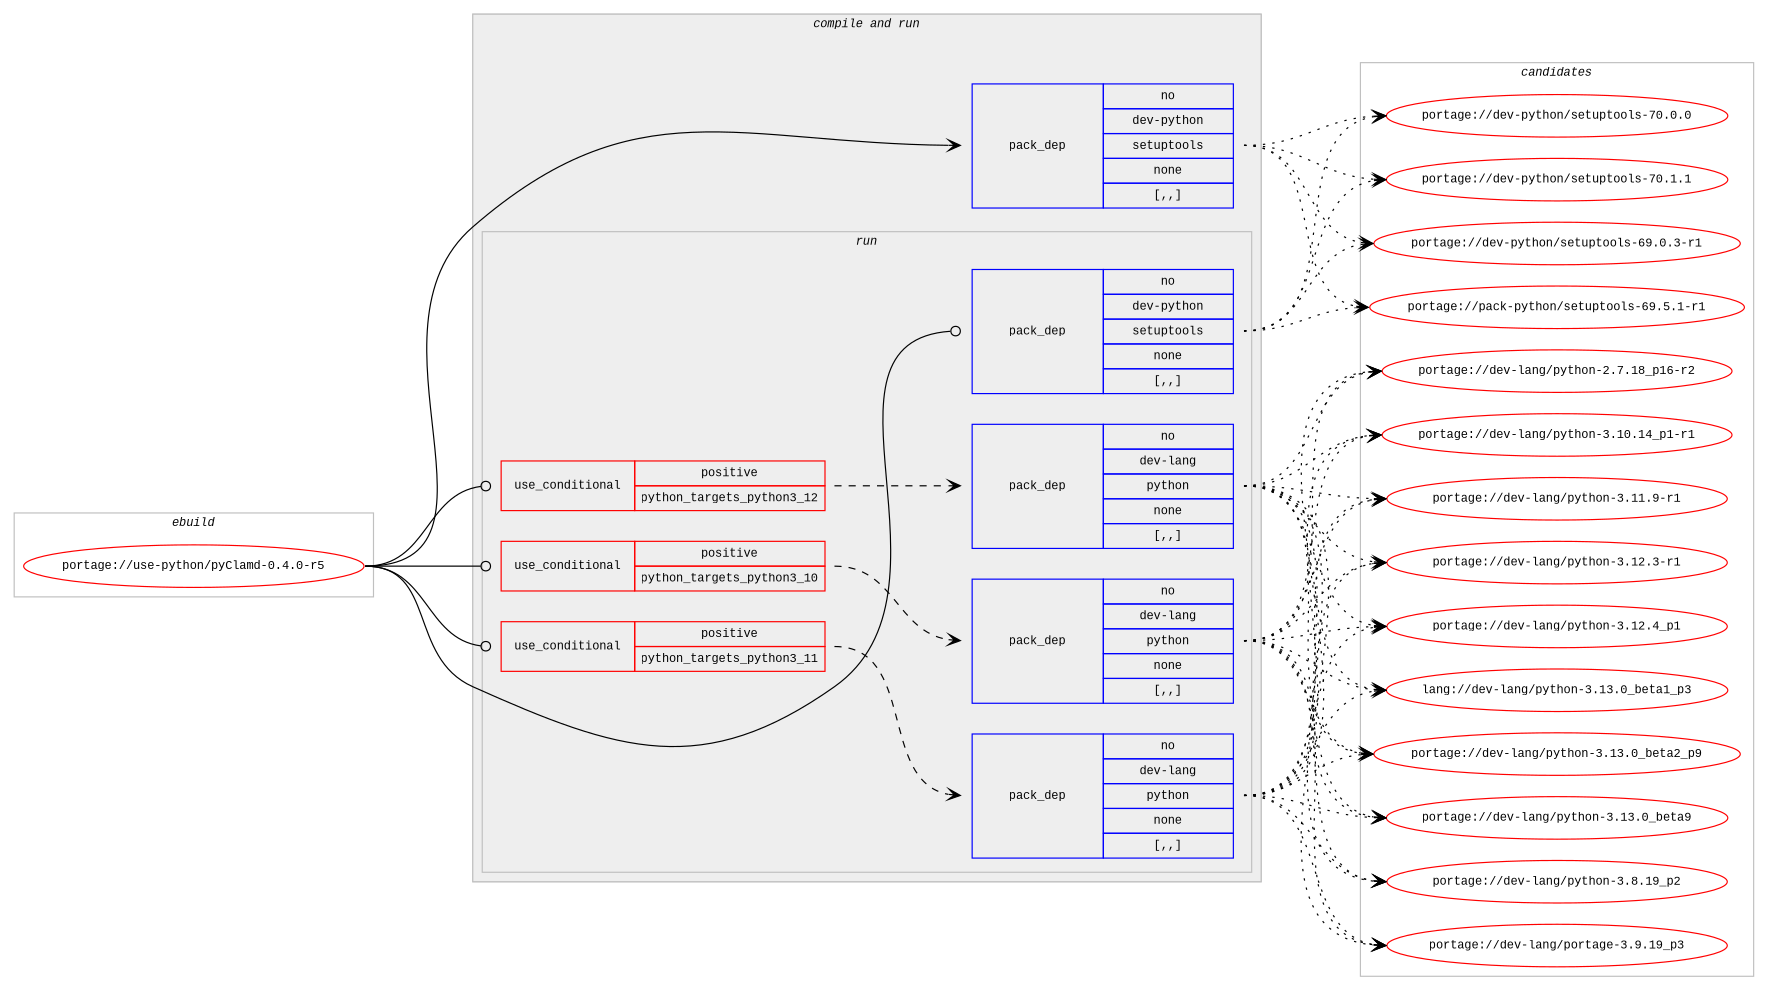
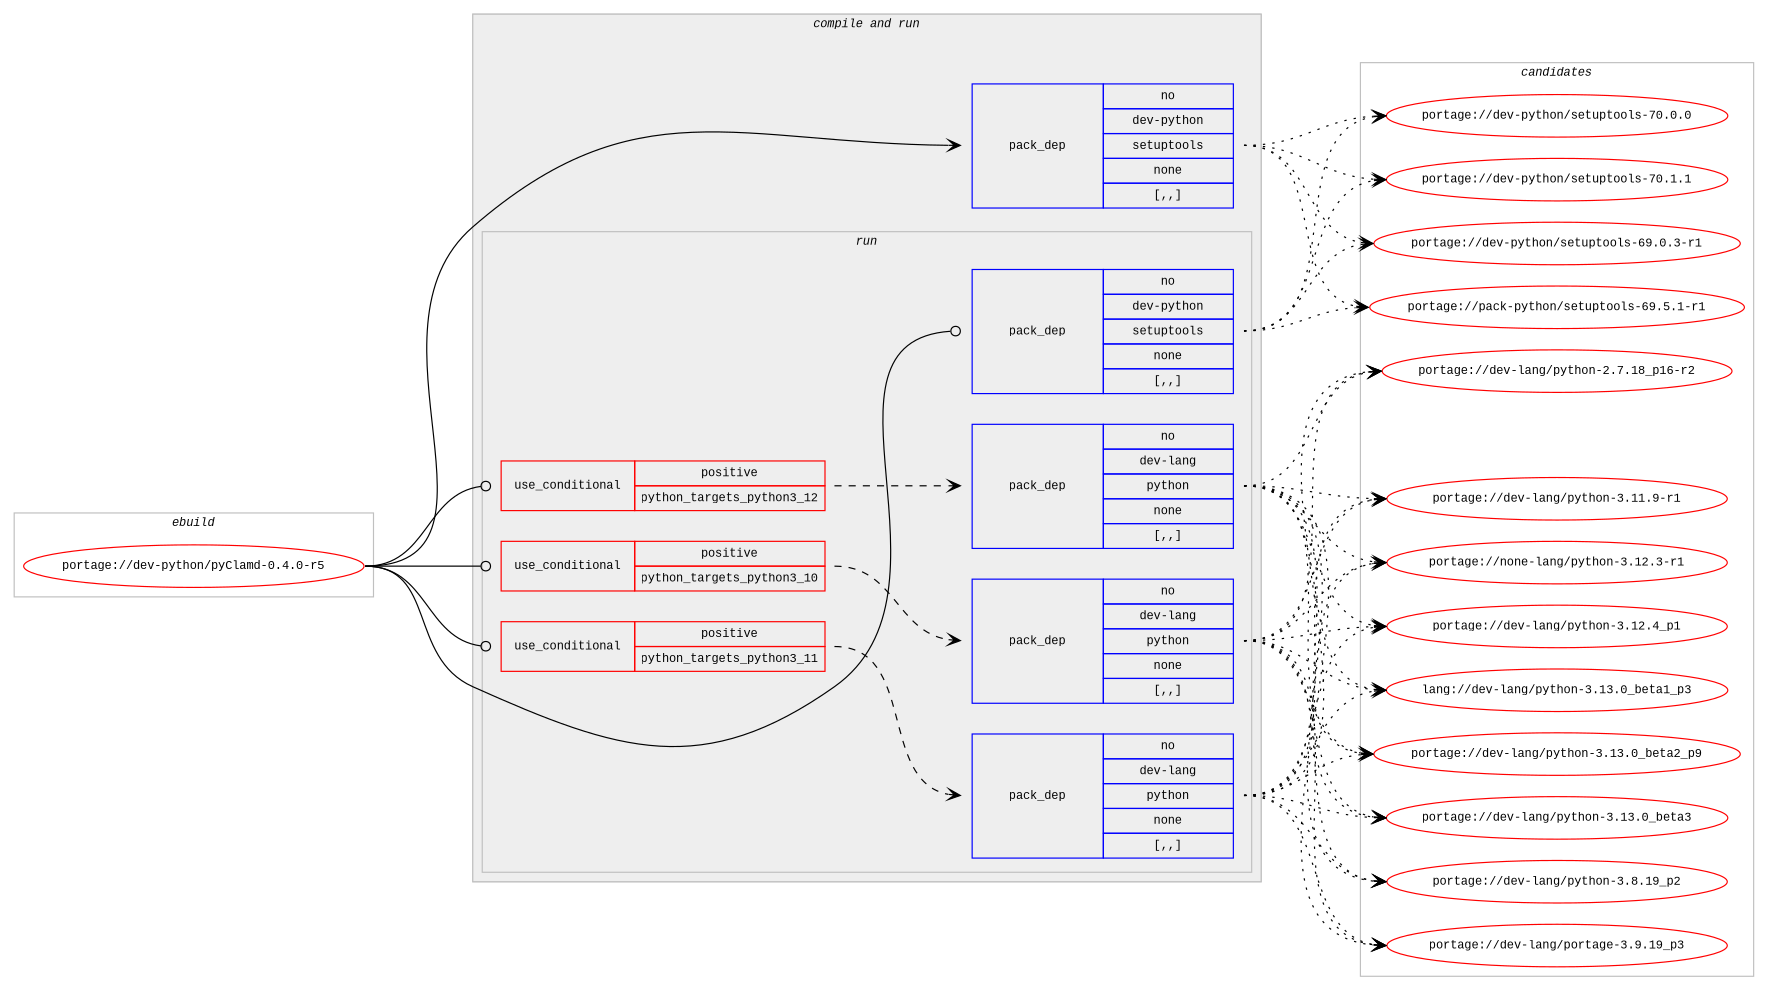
node "portage://dev-lang/python-3.10.14_p1-r1": removed
node "portage://dev-lang/python-3.12.3-r1": label "portage://dev-lang/python-3.12.3-r1" -> "portage://none-lang/python-3.12.3-r1"
node "portage://use-python/pyClamd-0.4.0-r5": label "portage://use-python/pyClamd-0.4.0-r5" -> "portage://dev-python/pyClamd-0.4.0-r5"
node "portage://dev-lang/python-3.13.0_beta9": label "portage://dev-lang/python-3.13.0_beta9" -> "portage://dev-lang/python-3.13.0_beta3"
